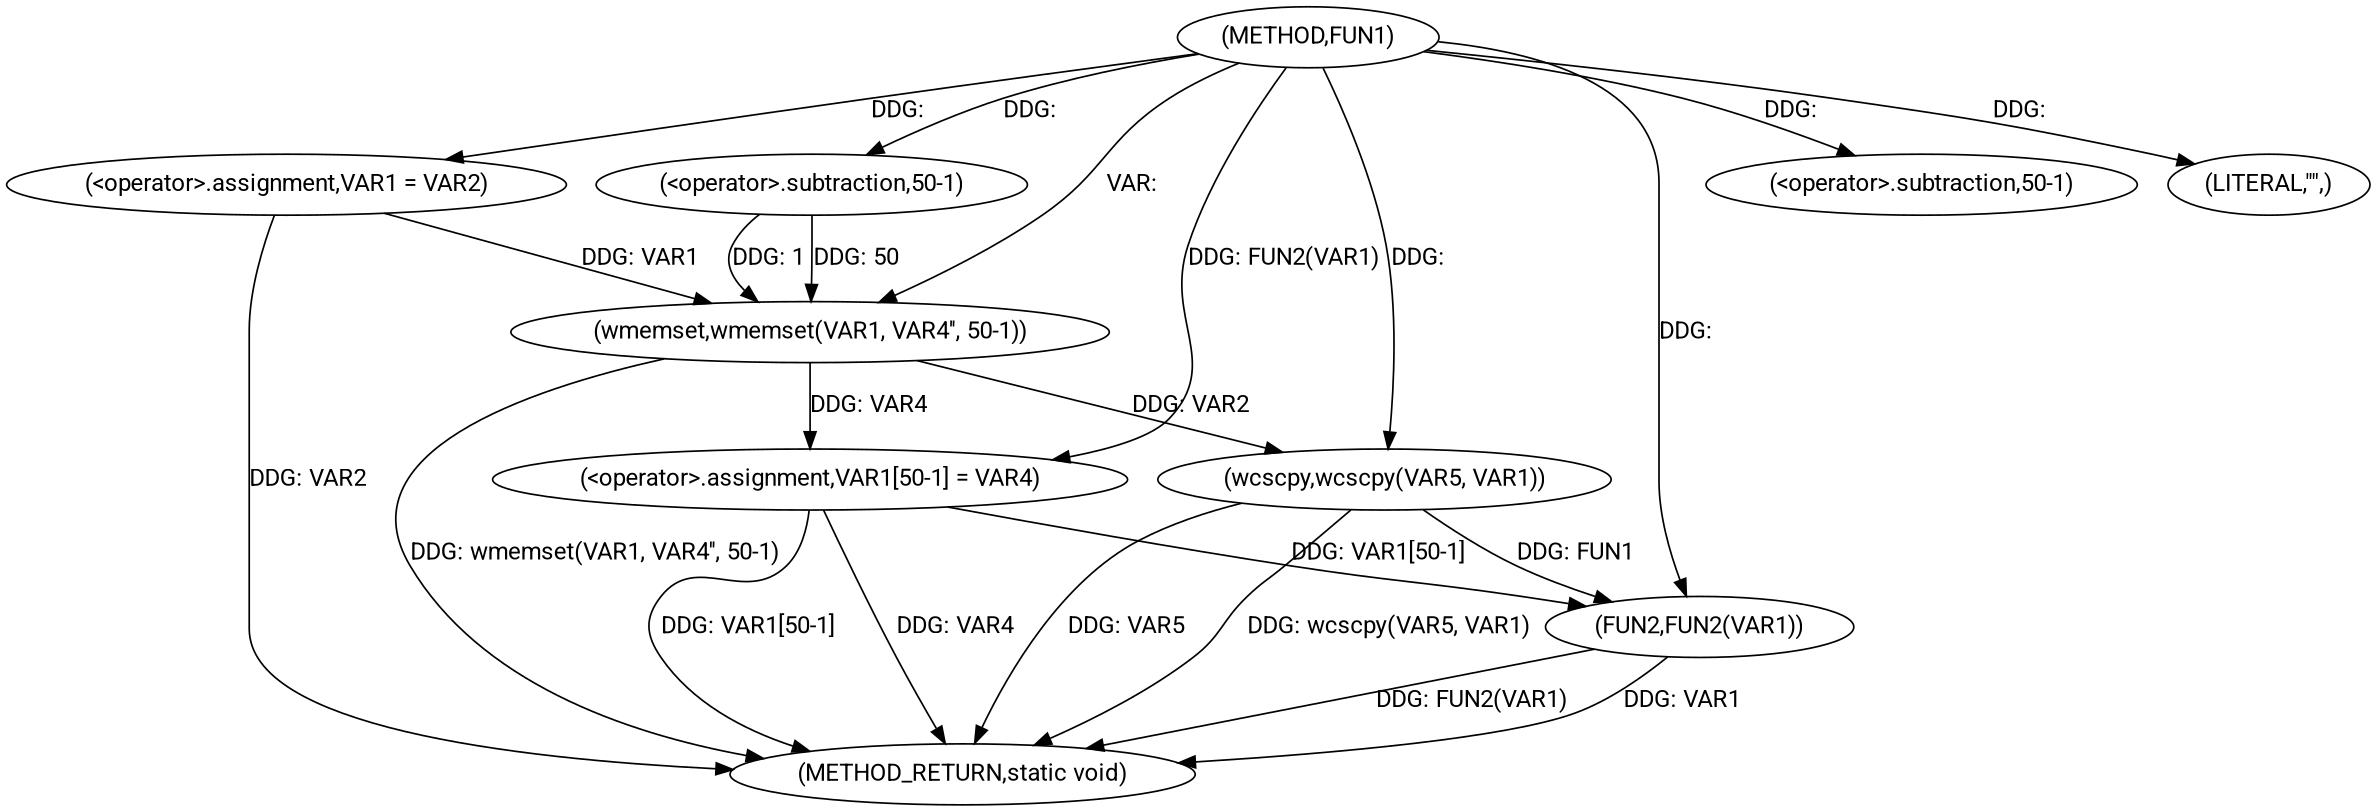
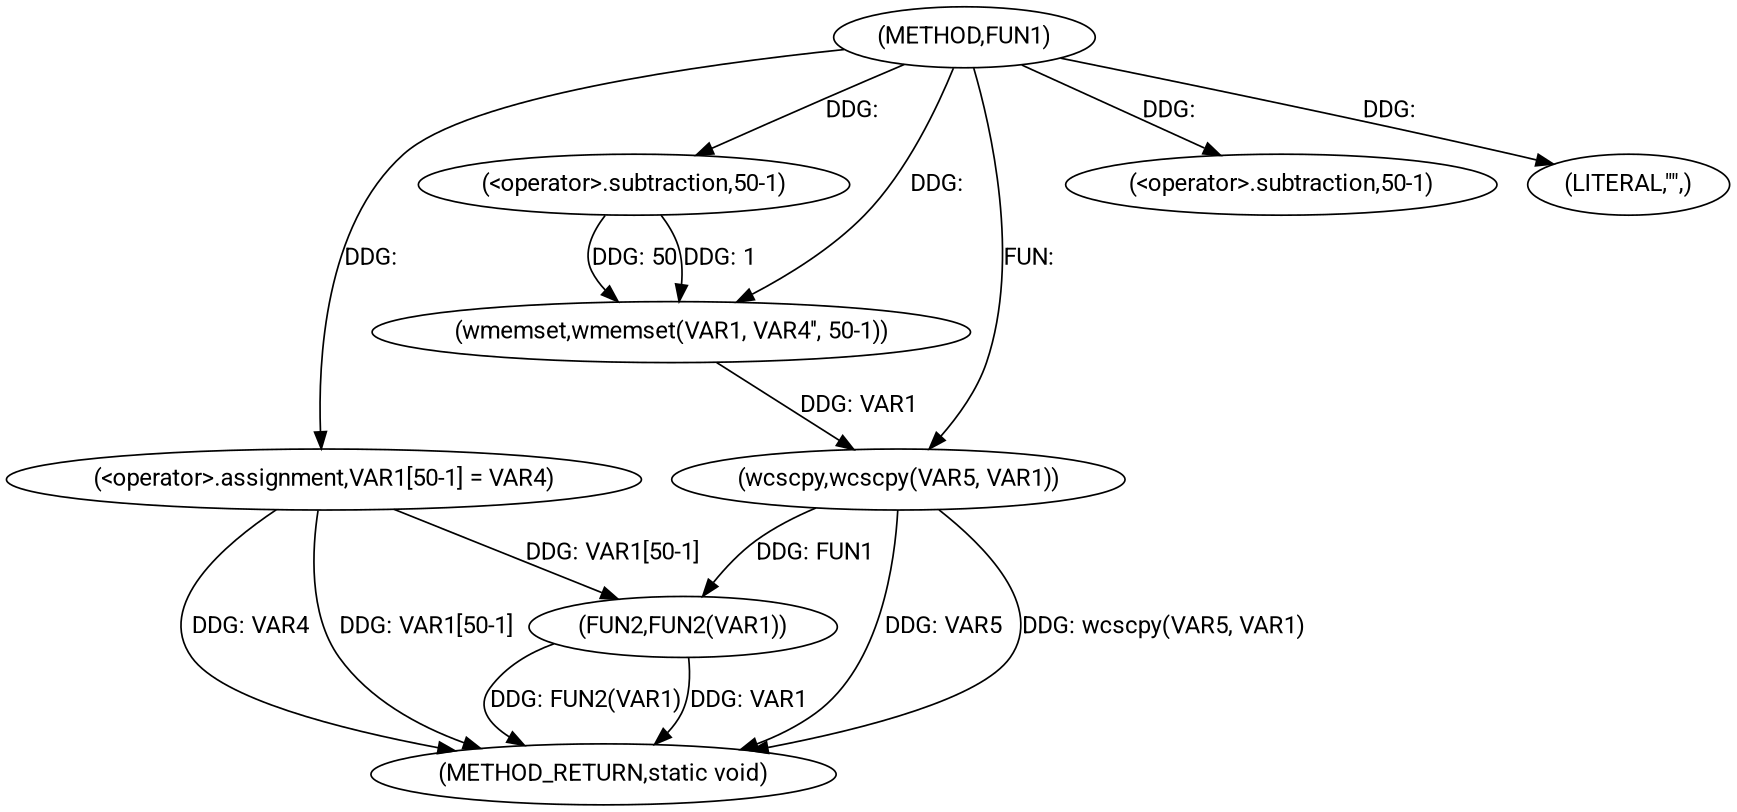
node "(<operator>.assignment,VAR1 = VAR2)": removed
edge "(METHOD,FUN1)" -> "(wmemset,wmemset(VAR1, VAR4'', 50-1))": label "VAR: " -> "DDG: "
edge "(METHOD,FUN1)" -> "(FUN2,FUN2(VAR1))": removed, label "DDG:"
edge "(METHOD,FUN1)" -> "(<operator>.assignment,VAR1[50-1] = VAR4)": label "DDG: FUN2(VAR1)" -> "DDG: "
edge "(METHOD,FUN1)" -> "(wcscpy,wcscpy(VAR5, VAR1))": label "DDG: " -> "FUN: "
edge "(wmemset,wmemset(VAR1, VAR4'', 50-1))" -> "(<operator>.assignment,VAR1[50-1] = VAR4)": removed, label "DDG: VAR4"
edge "(wmemset,wmemset(VAR1, VAR4'', 50-1))" -> "(wcscpy,wcscpy(VAR5, VAR1))": label "DDG: VAR2" -> "DDG: VAR1"
edge "(wmemset,wmemset(VAR1, VAR4'', 50-1))" -> "(METHOD_RETURN,static void)": removed, label "DDG: wmemset(VAR1, VAR4'', 50-1)"
